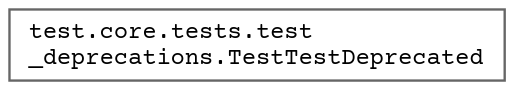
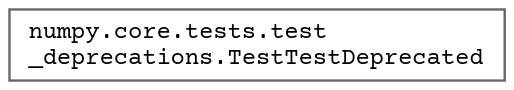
node "test.core.tests.test _deprecations.TestTestDeprecated": label "test.core.tests.test _deprecations.TestTestDeprecated" -> "numpy.core.tests.test _deprecations.TestTestDeprecated"
